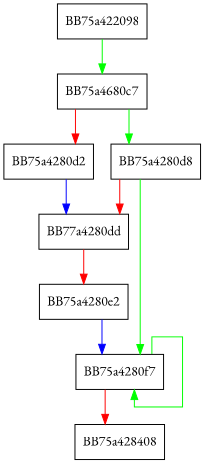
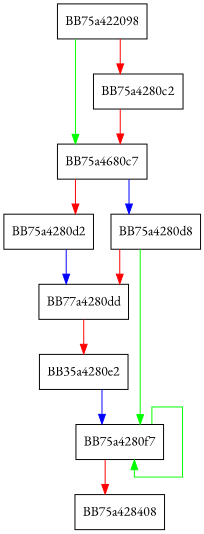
node "BB75a4280c2": added
edge "BB75a4680c7" -> "BB75a4280d8": color green -> blue
node "BB75a4280e2": label "BB75a4280e2" -> "BB35a4280e2"
